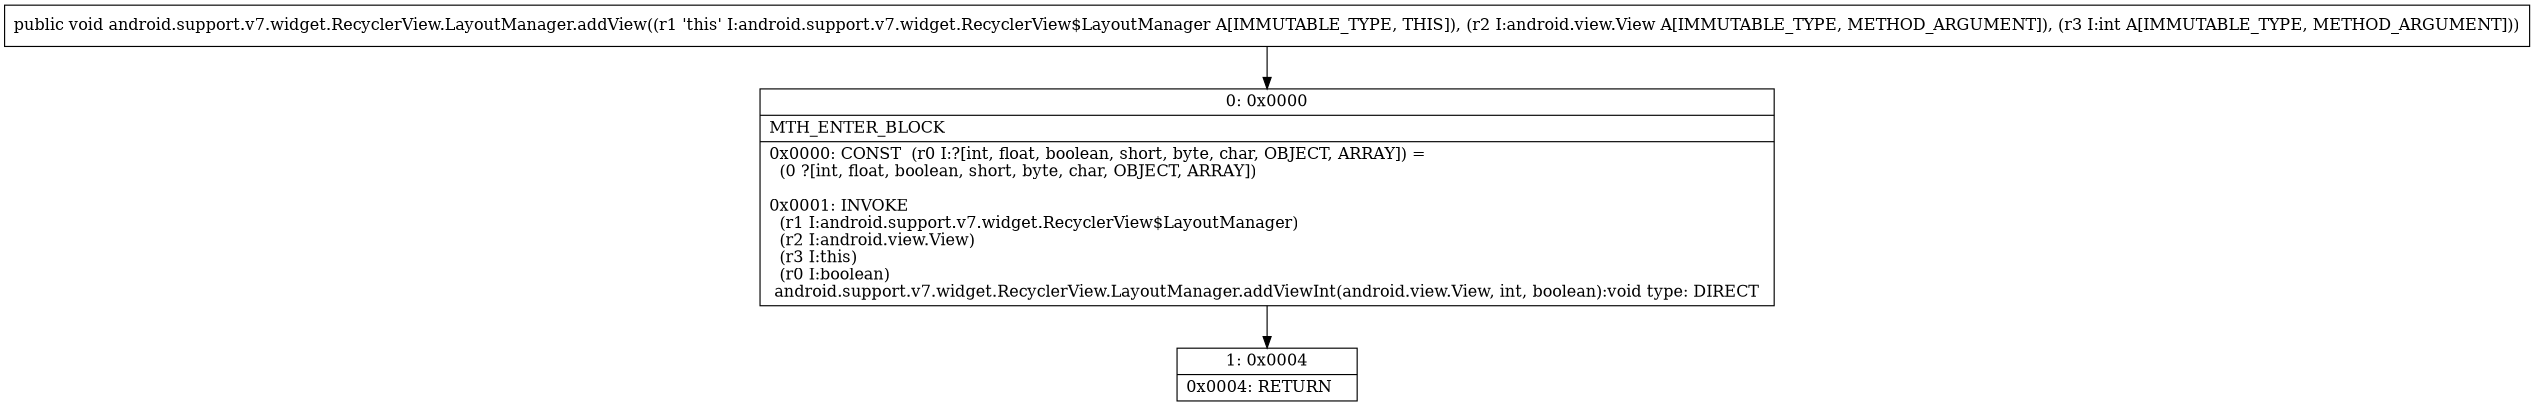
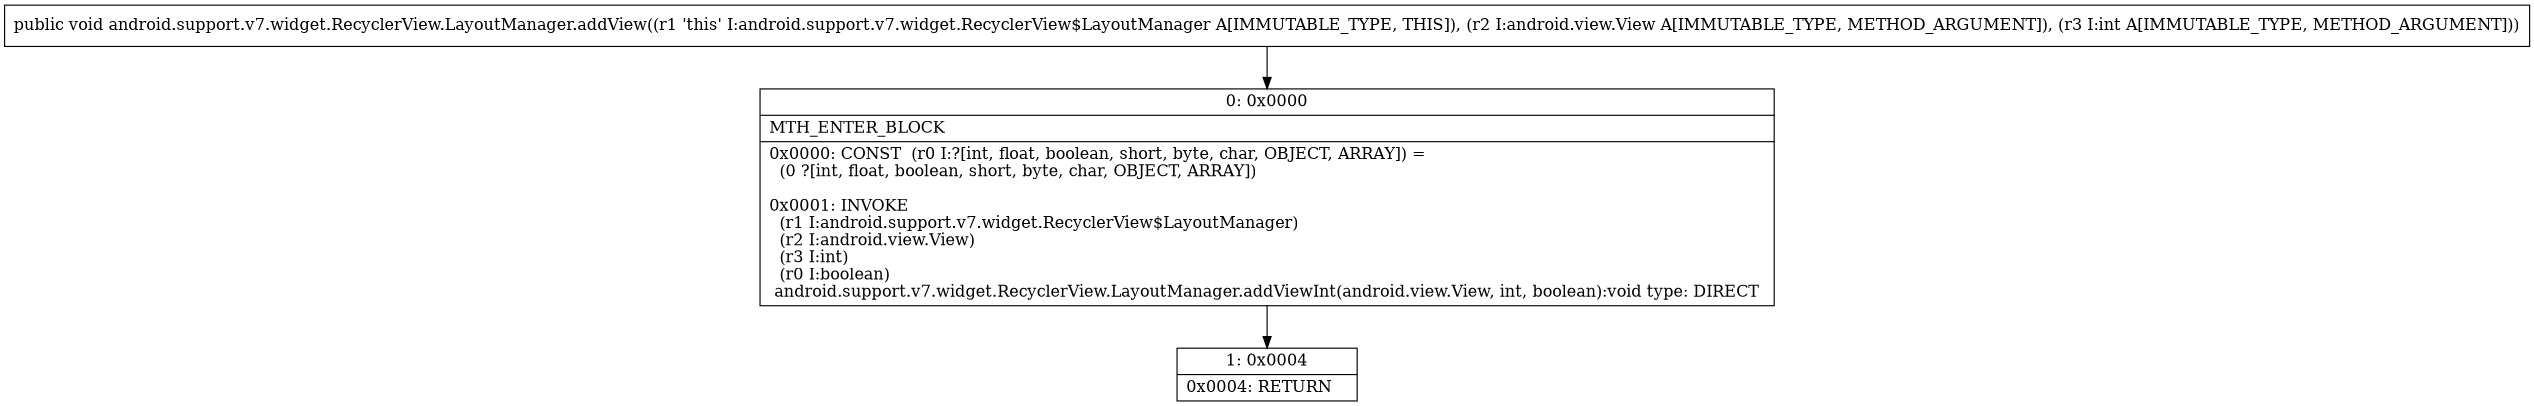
node "0: 0x0000": text "(r3 I:this)" -> "(r3 I:int)"
